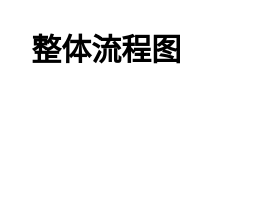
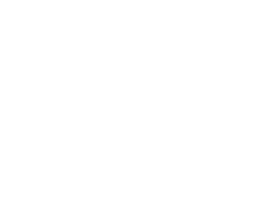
node "整体流程图": removed
